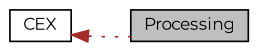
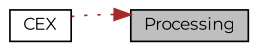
edge "Processing" -> "CEX": reversed
